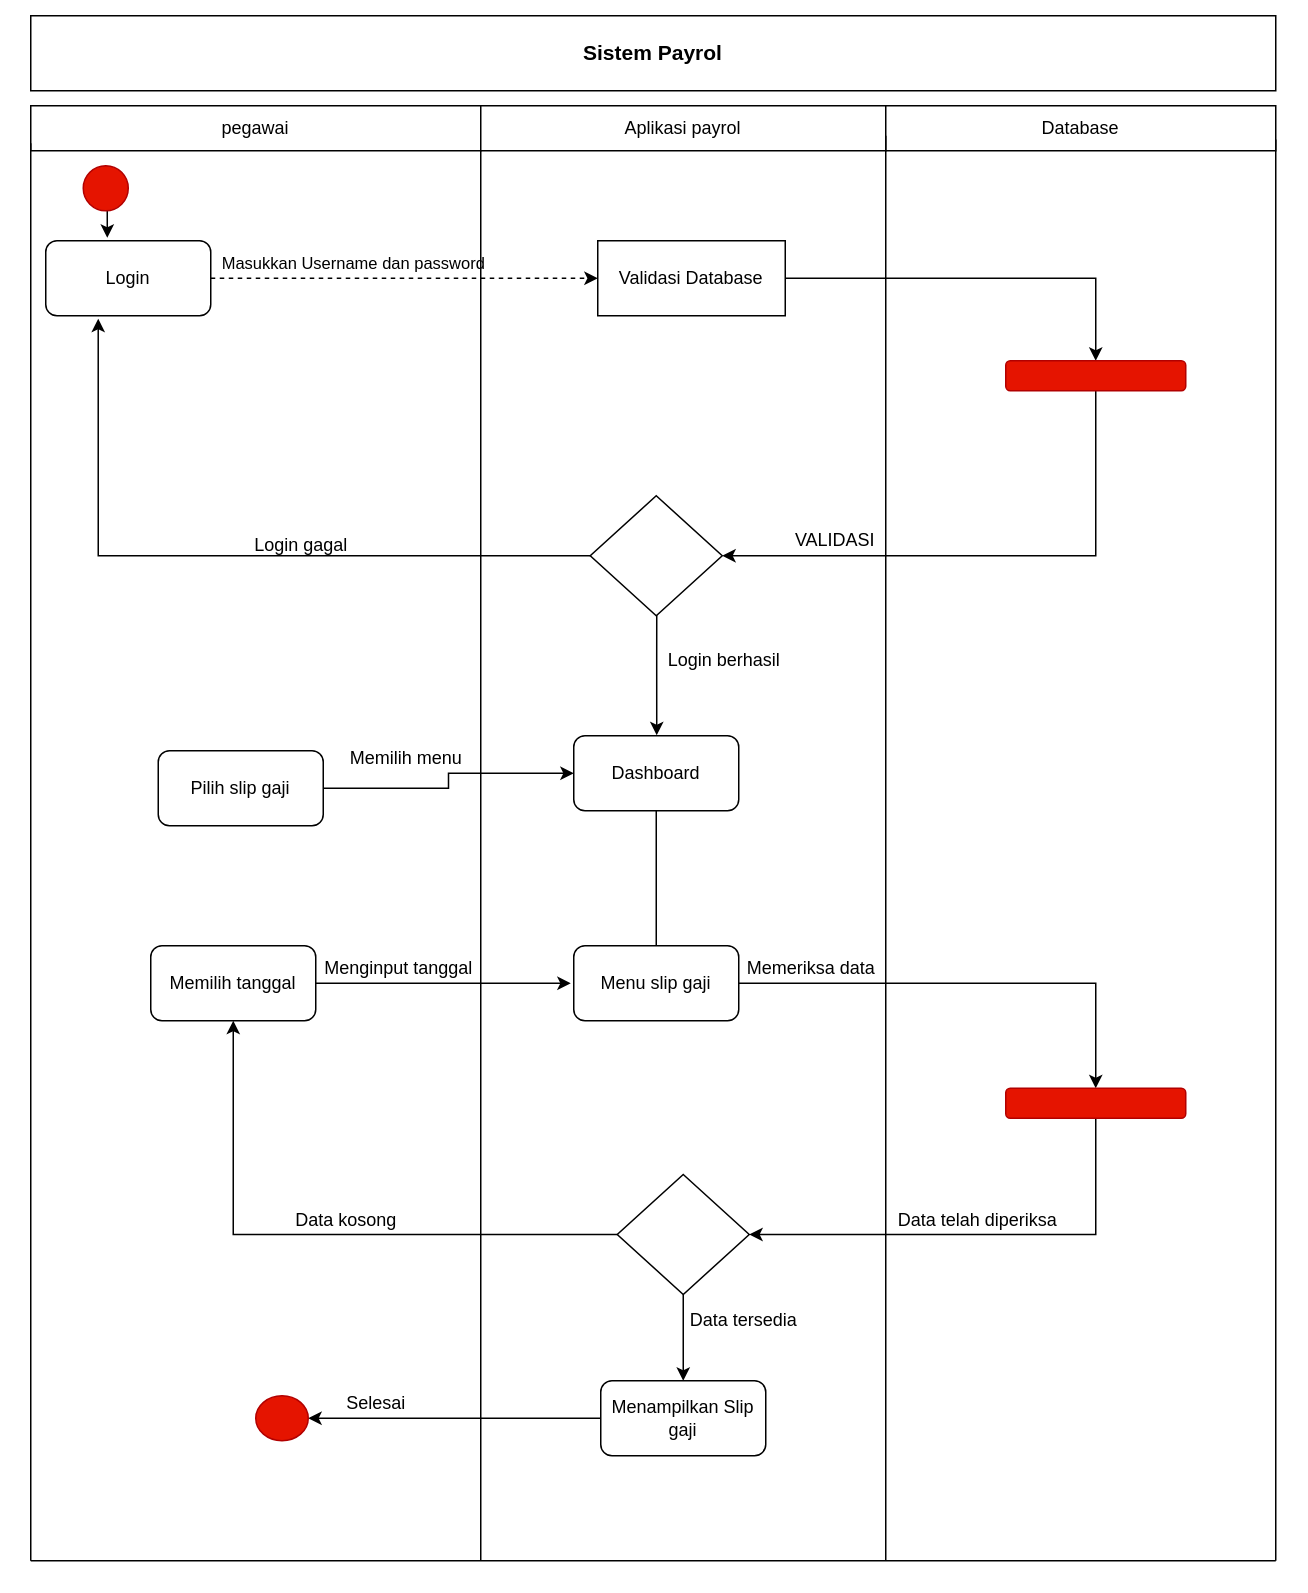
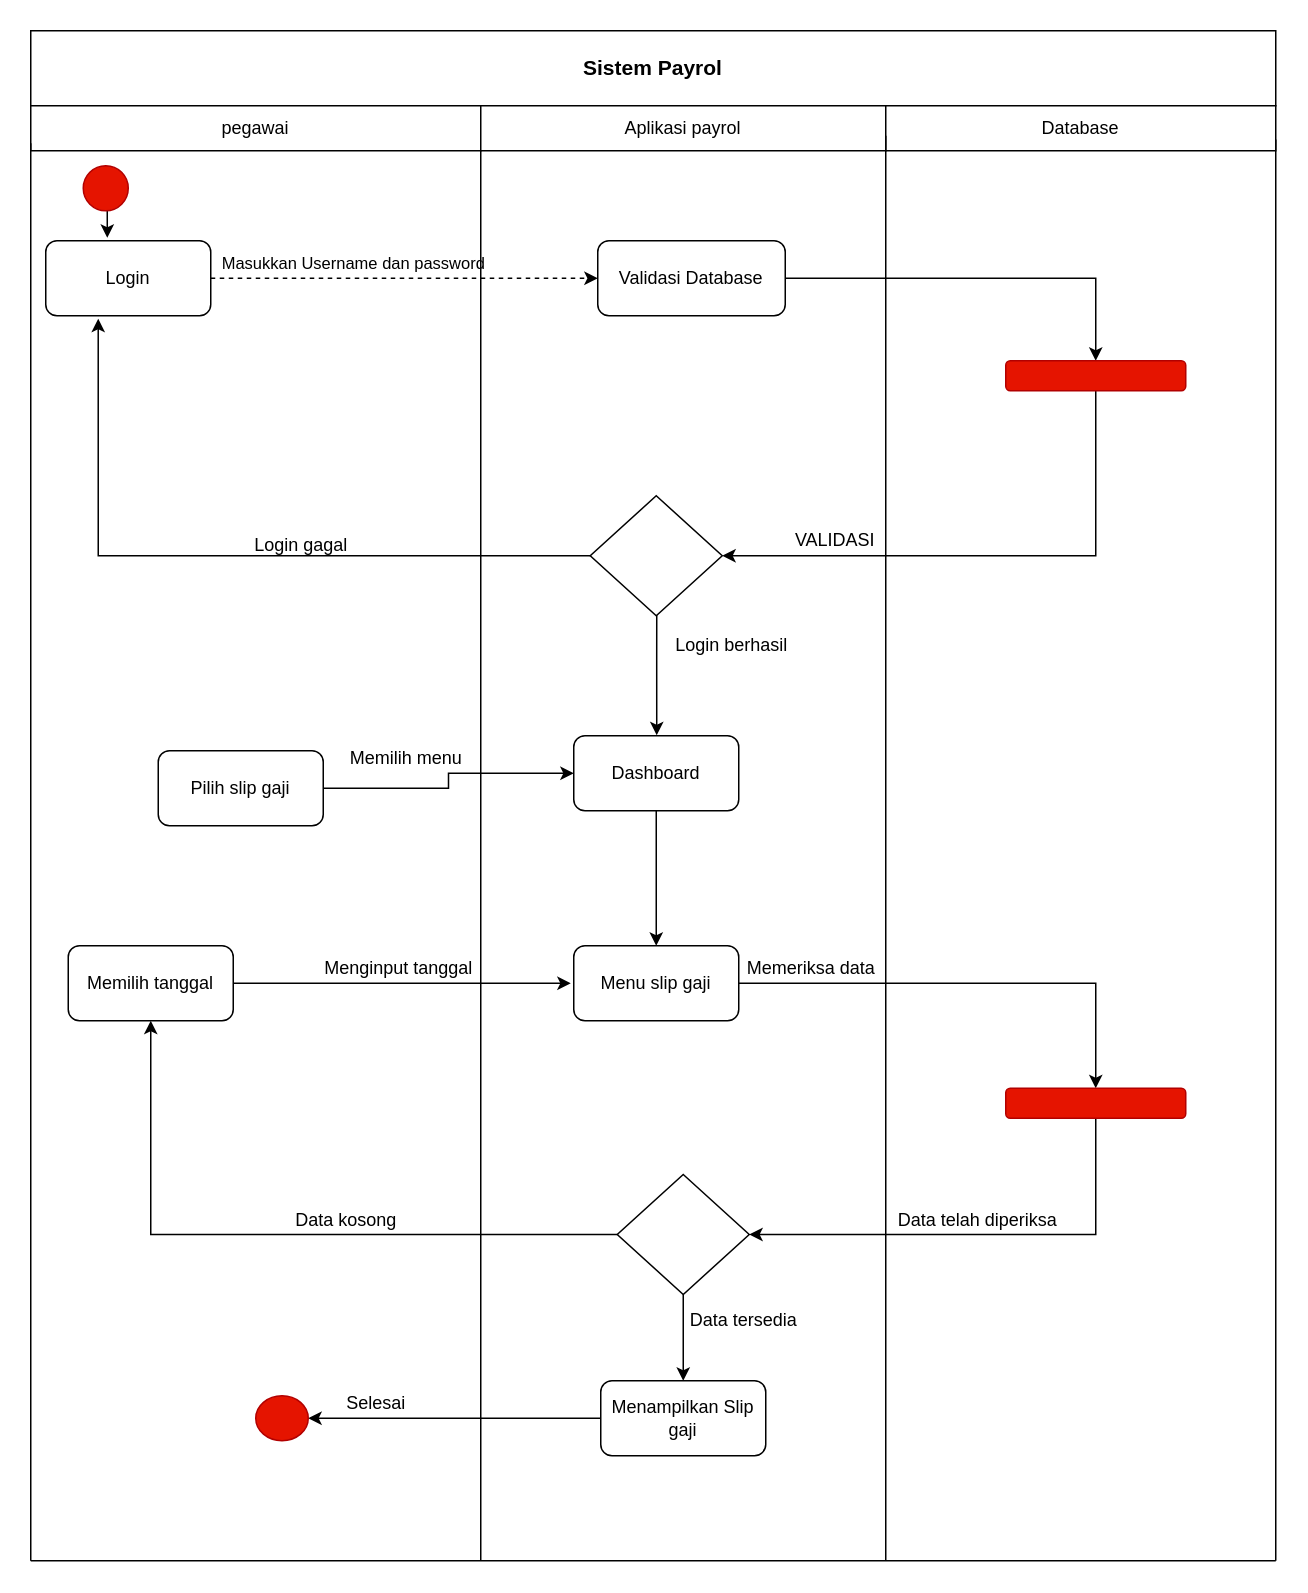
node "Sistem Payrol": moved (653, 53) -> (653, 68)
node "Validasi Database": shape rectangle -> rounded rectangle
node "Login berhasil": moved (724, 661) -> (731, 646)
edge "Dashboard" -- "Menu slip gaji": arrowhead none -> classic
node "Memilih tanggal": moved (233, 983) -> (151, 983)
